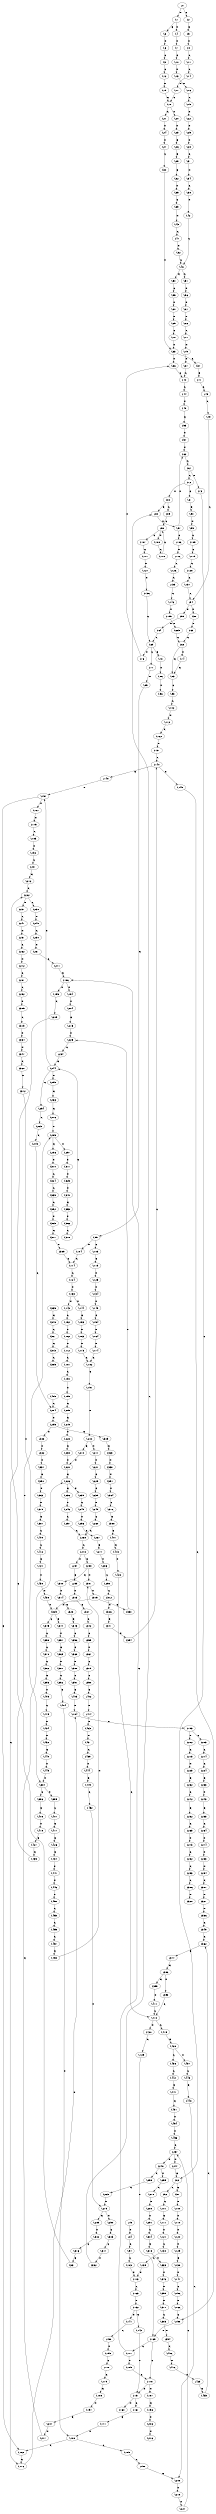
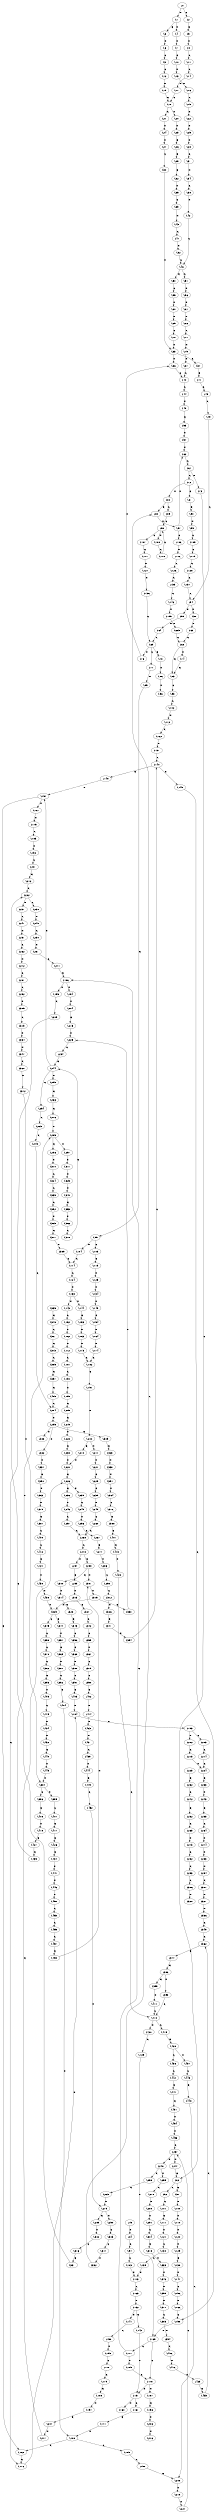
node "S397": added
edge "S308" -> "S322": now "S295" -> "S322"
edge "S213" -> "S223": now "S213" -> "S224"
